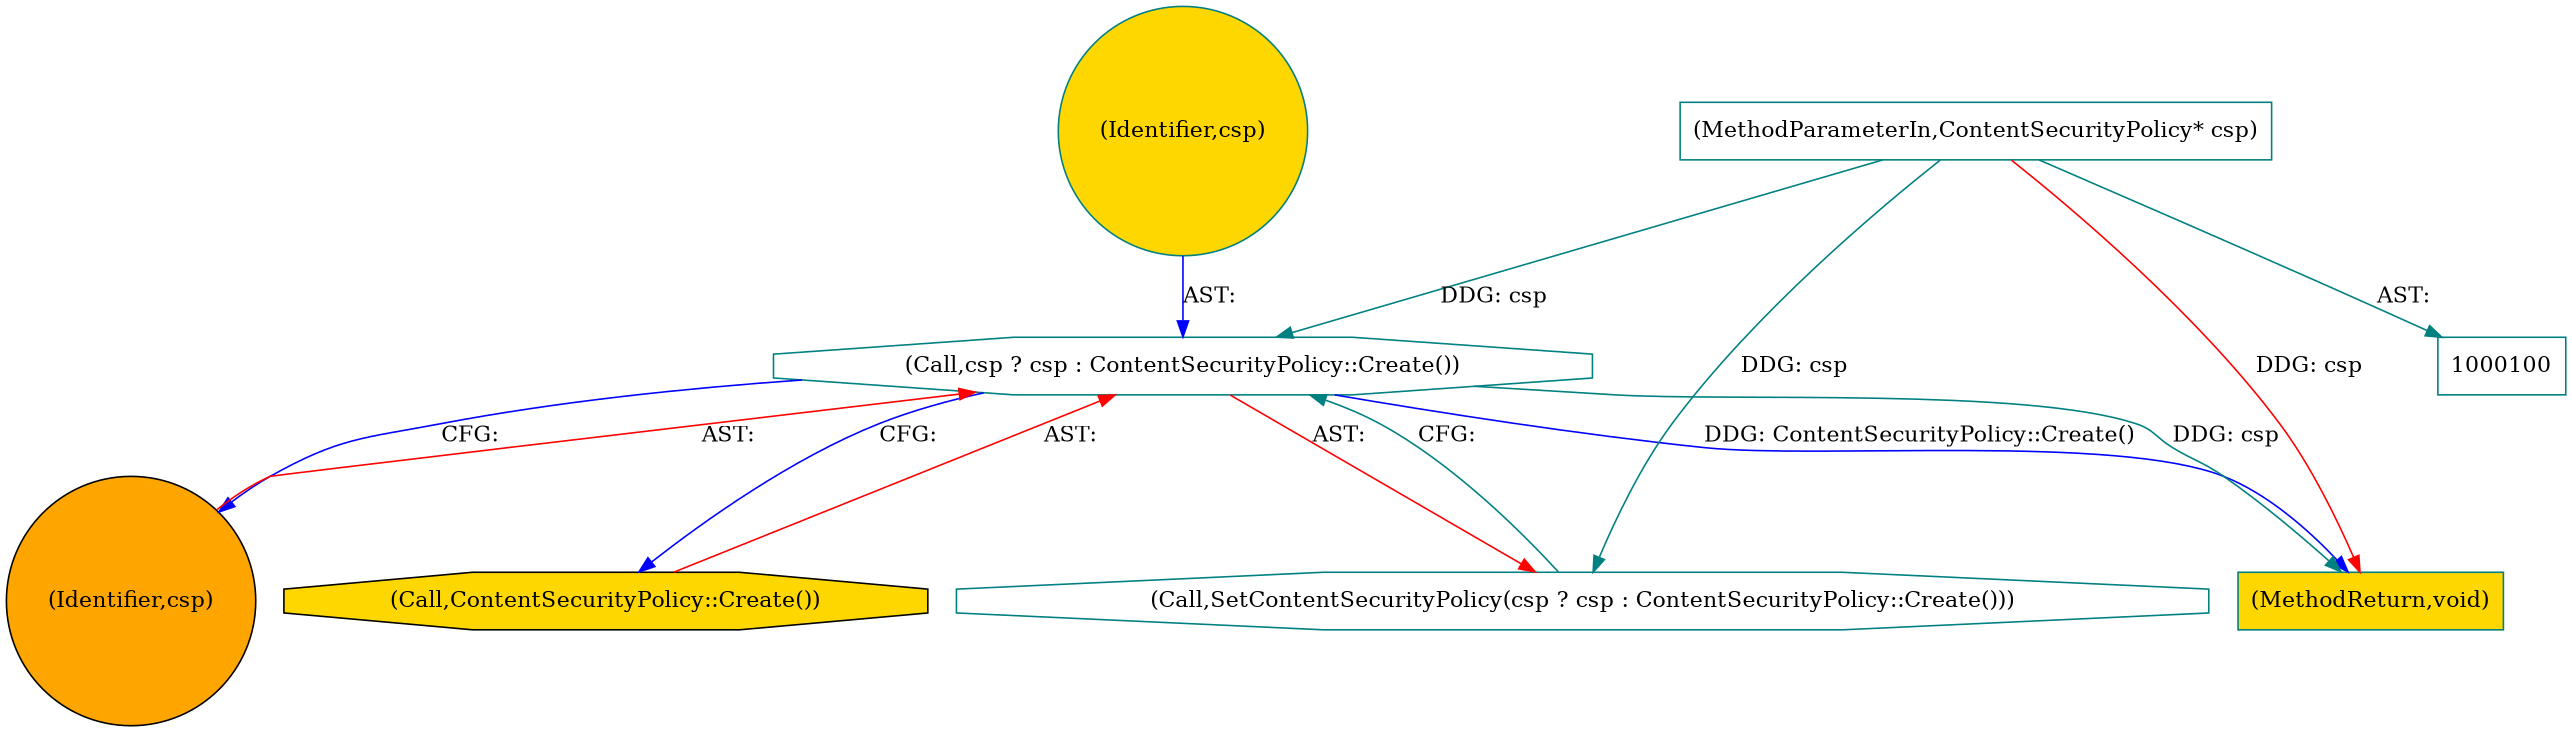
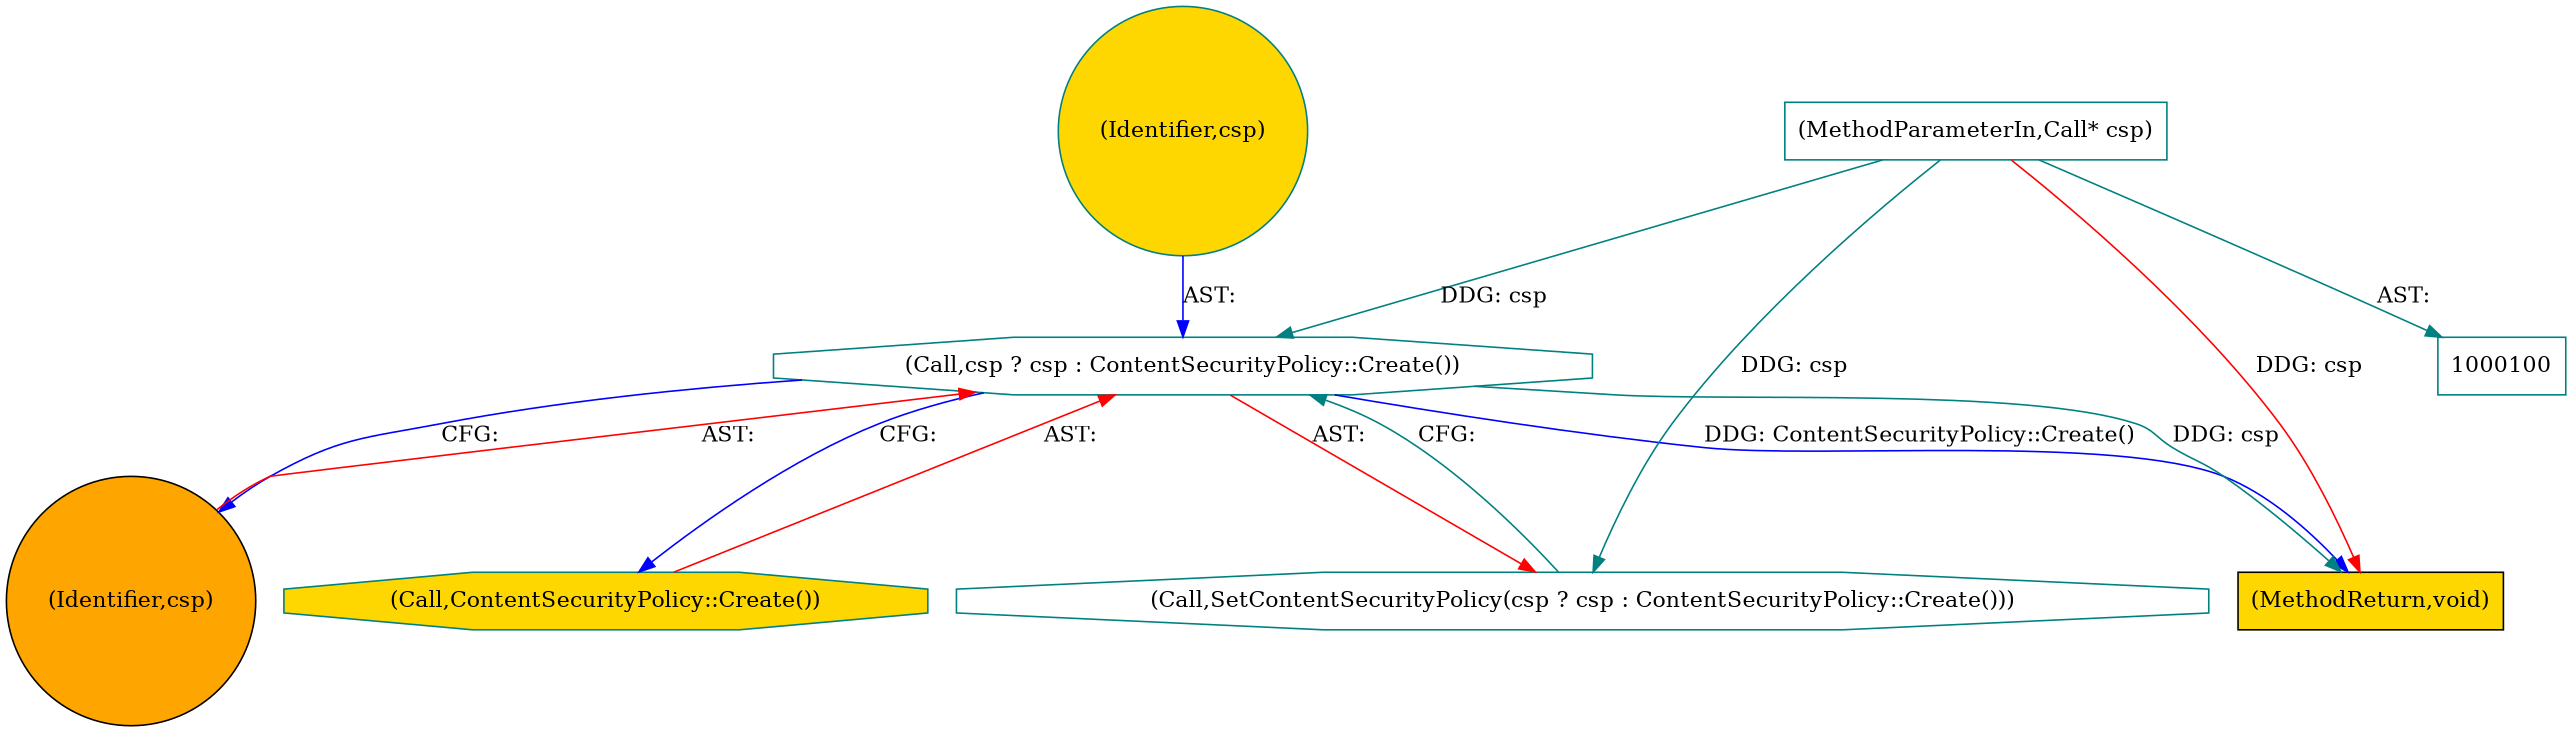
node "(MethodParameterIn,ContentSecurityPolicy* csp)": label "(MethodParameterIn,ContentSecurityPolicy* csp)" -> "(MethodParameterIn,Call* csp)"
node "(Call,ContentSecurityPolicy::Create())": color black -> teal
node "(MethodReturn,void)": color teal -> black
